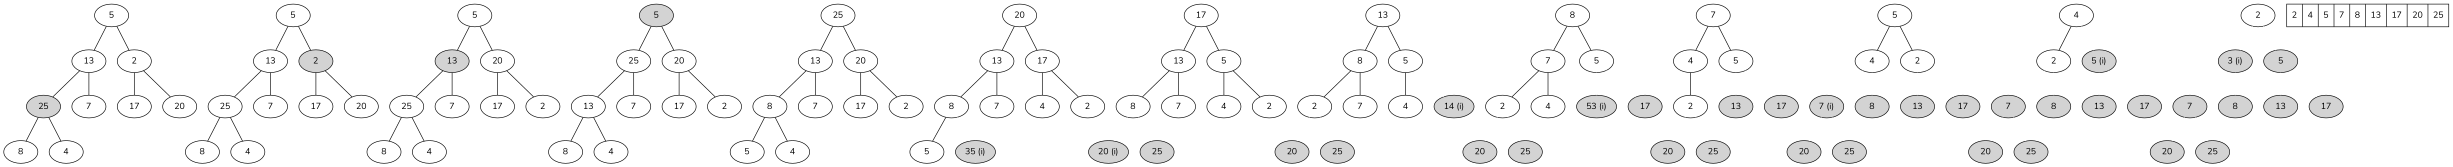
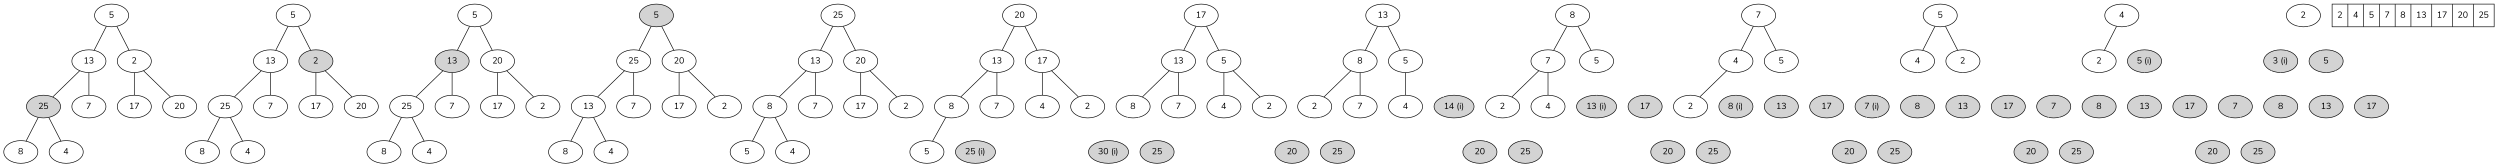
node "53 (i)": label "53 (i)" -> "13 (i)"
node "8 (i)": added
node "35 (i)": label "35 (i)" -> "25 (i)"
node "20 (i)": label "20 (i)" -> "30 (i)"
